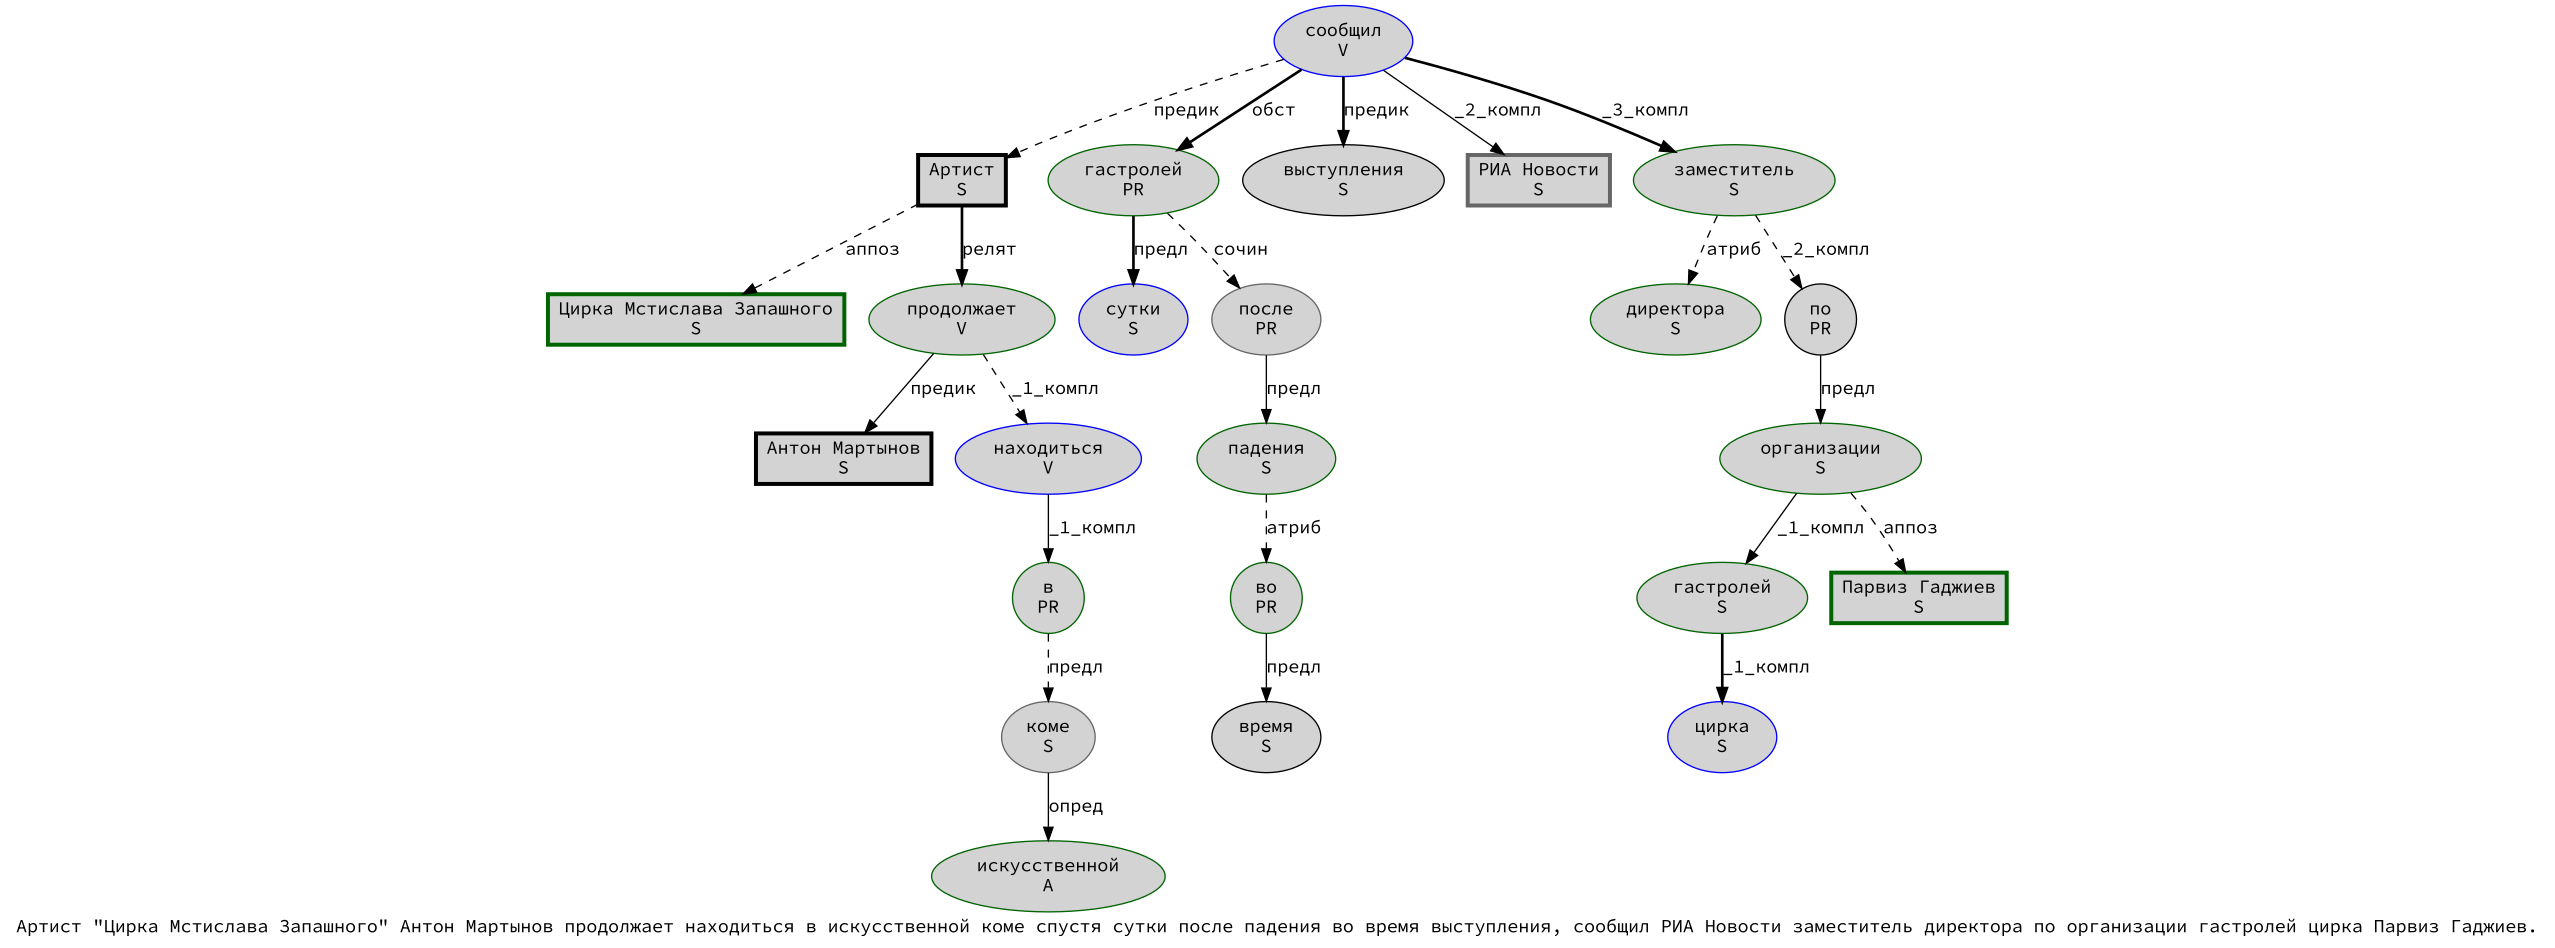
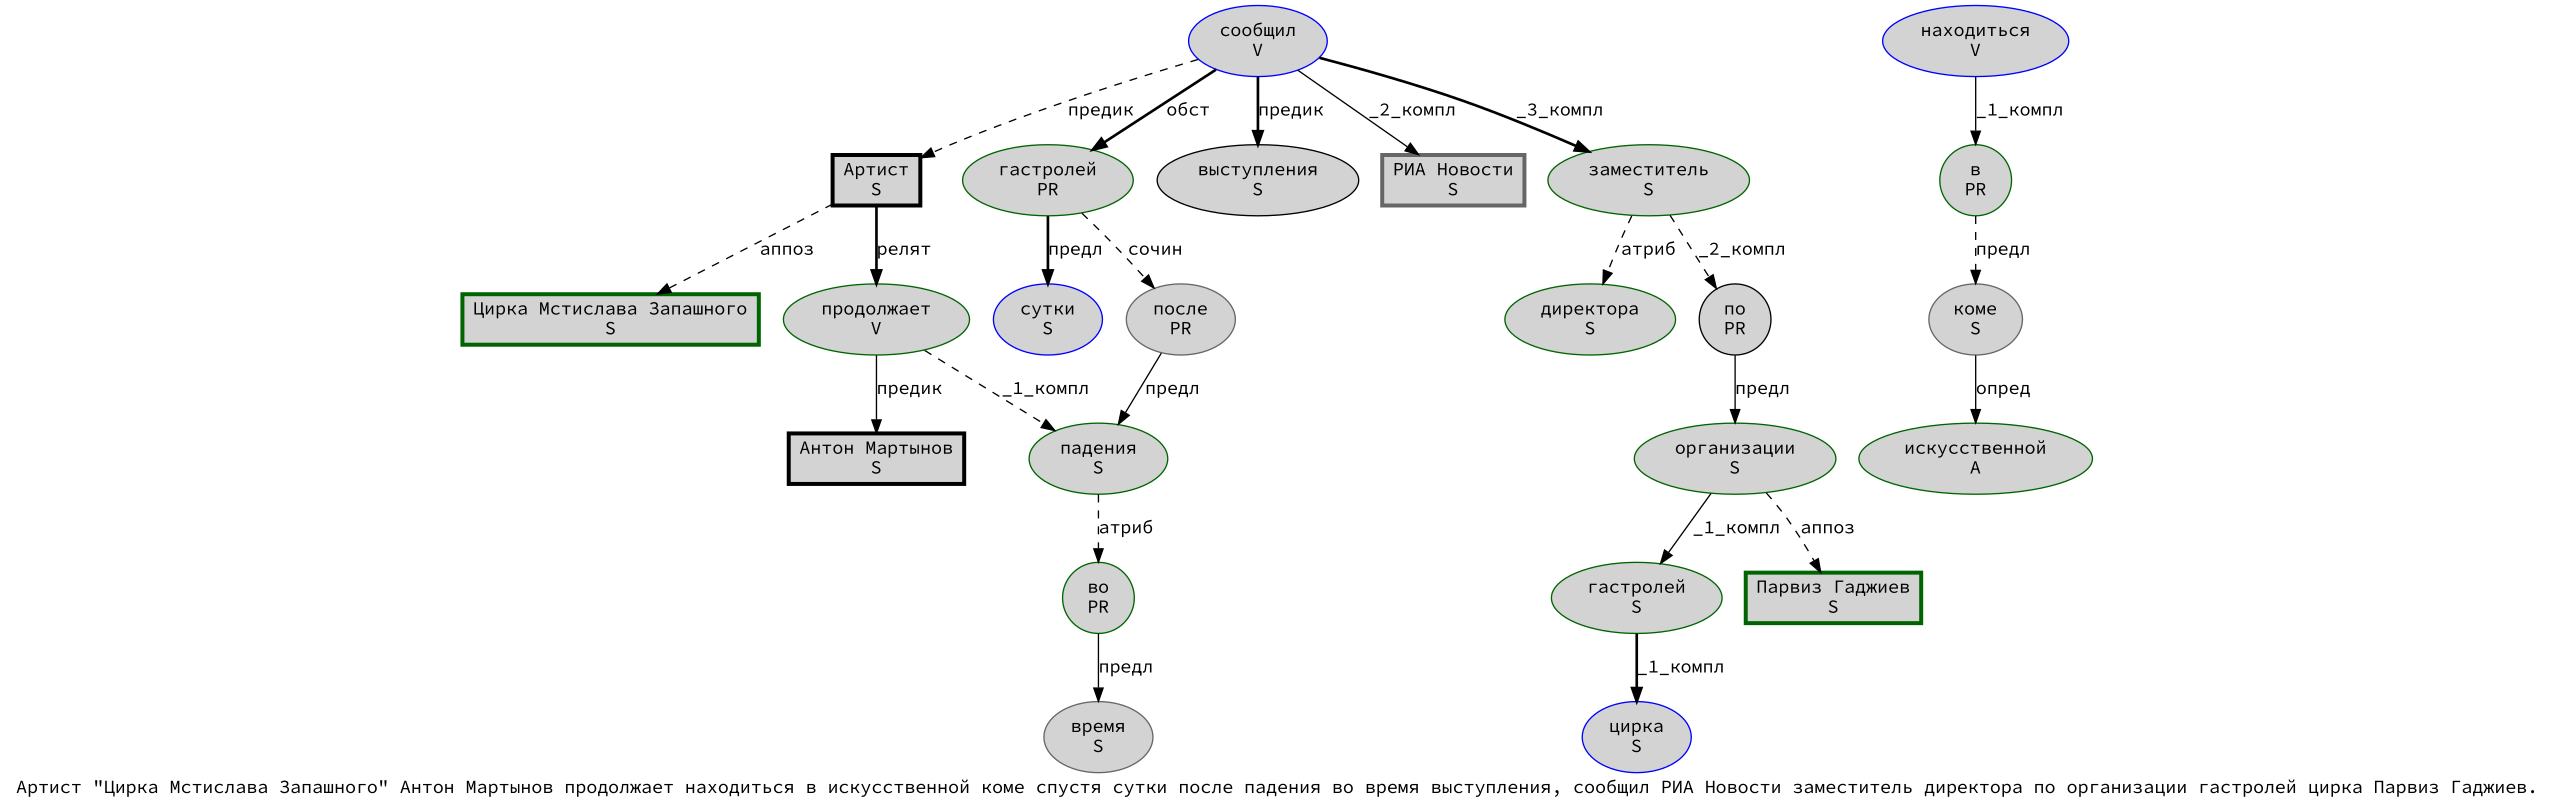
edge "продолжает V" -> "находиться V": now "продолжает V" -> "падения S"
node "время S": color black -> gray40
